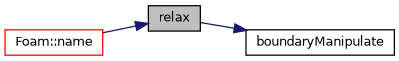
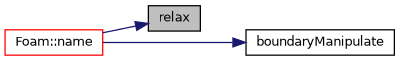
edge "relax" -> "boundaryManipulate": now "Foam::name" -> "boundaryManipulate"
